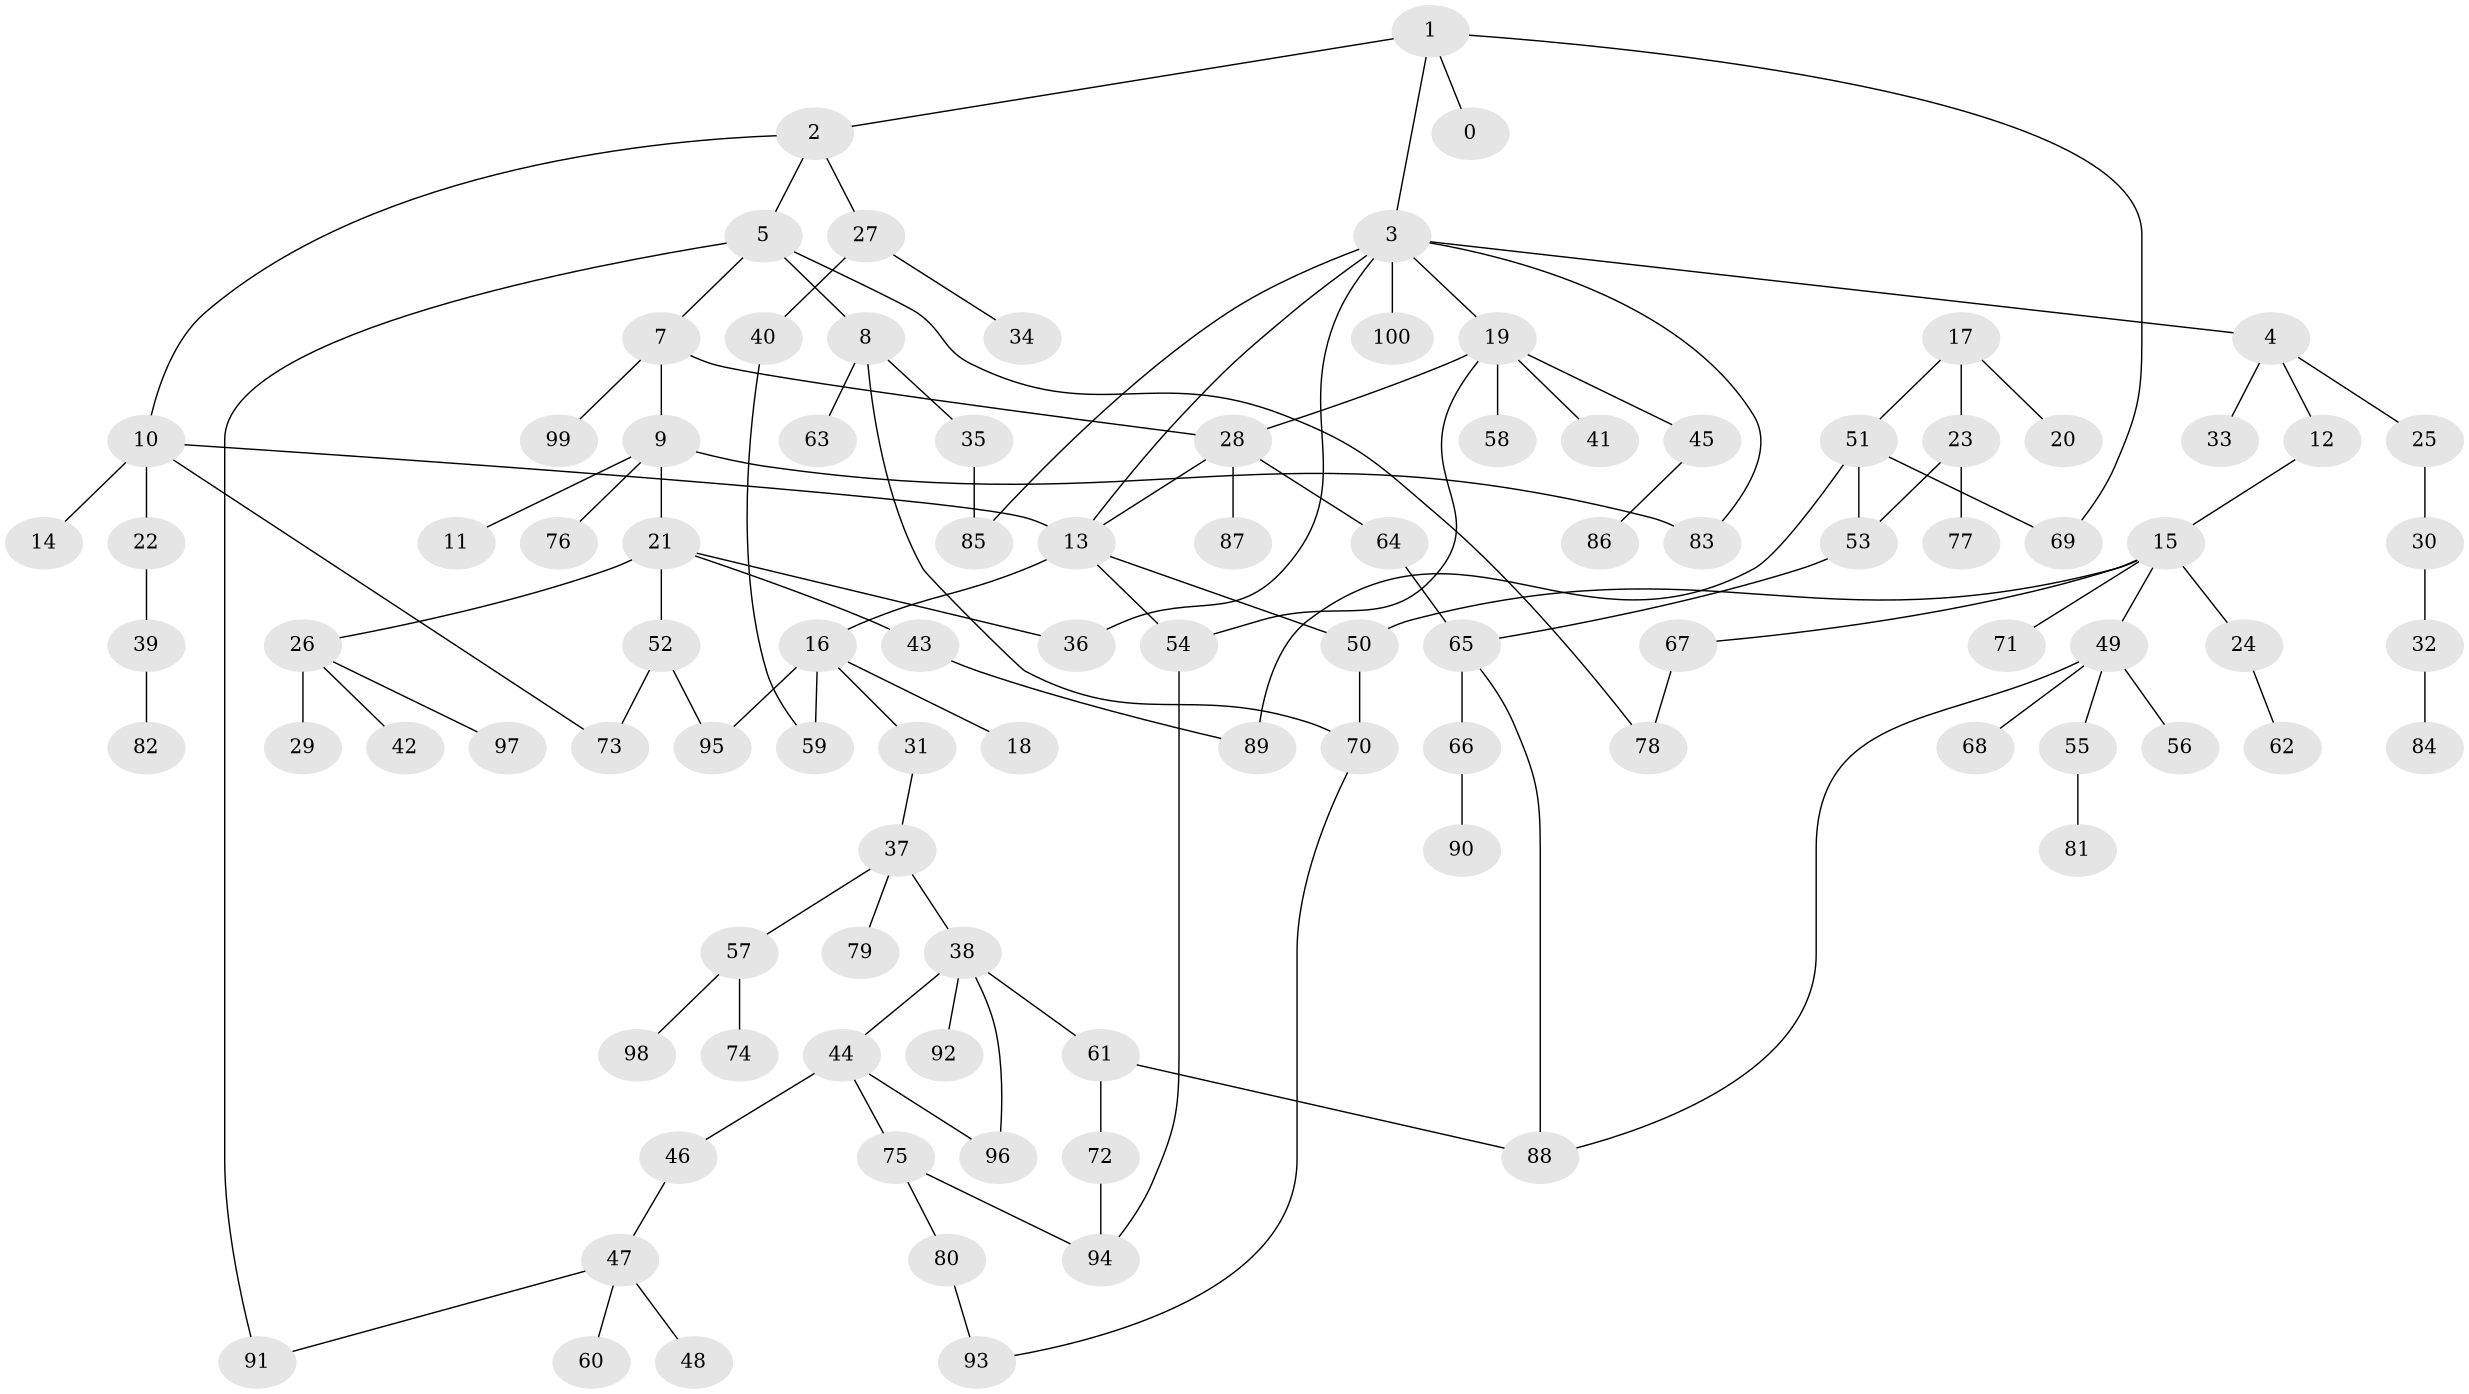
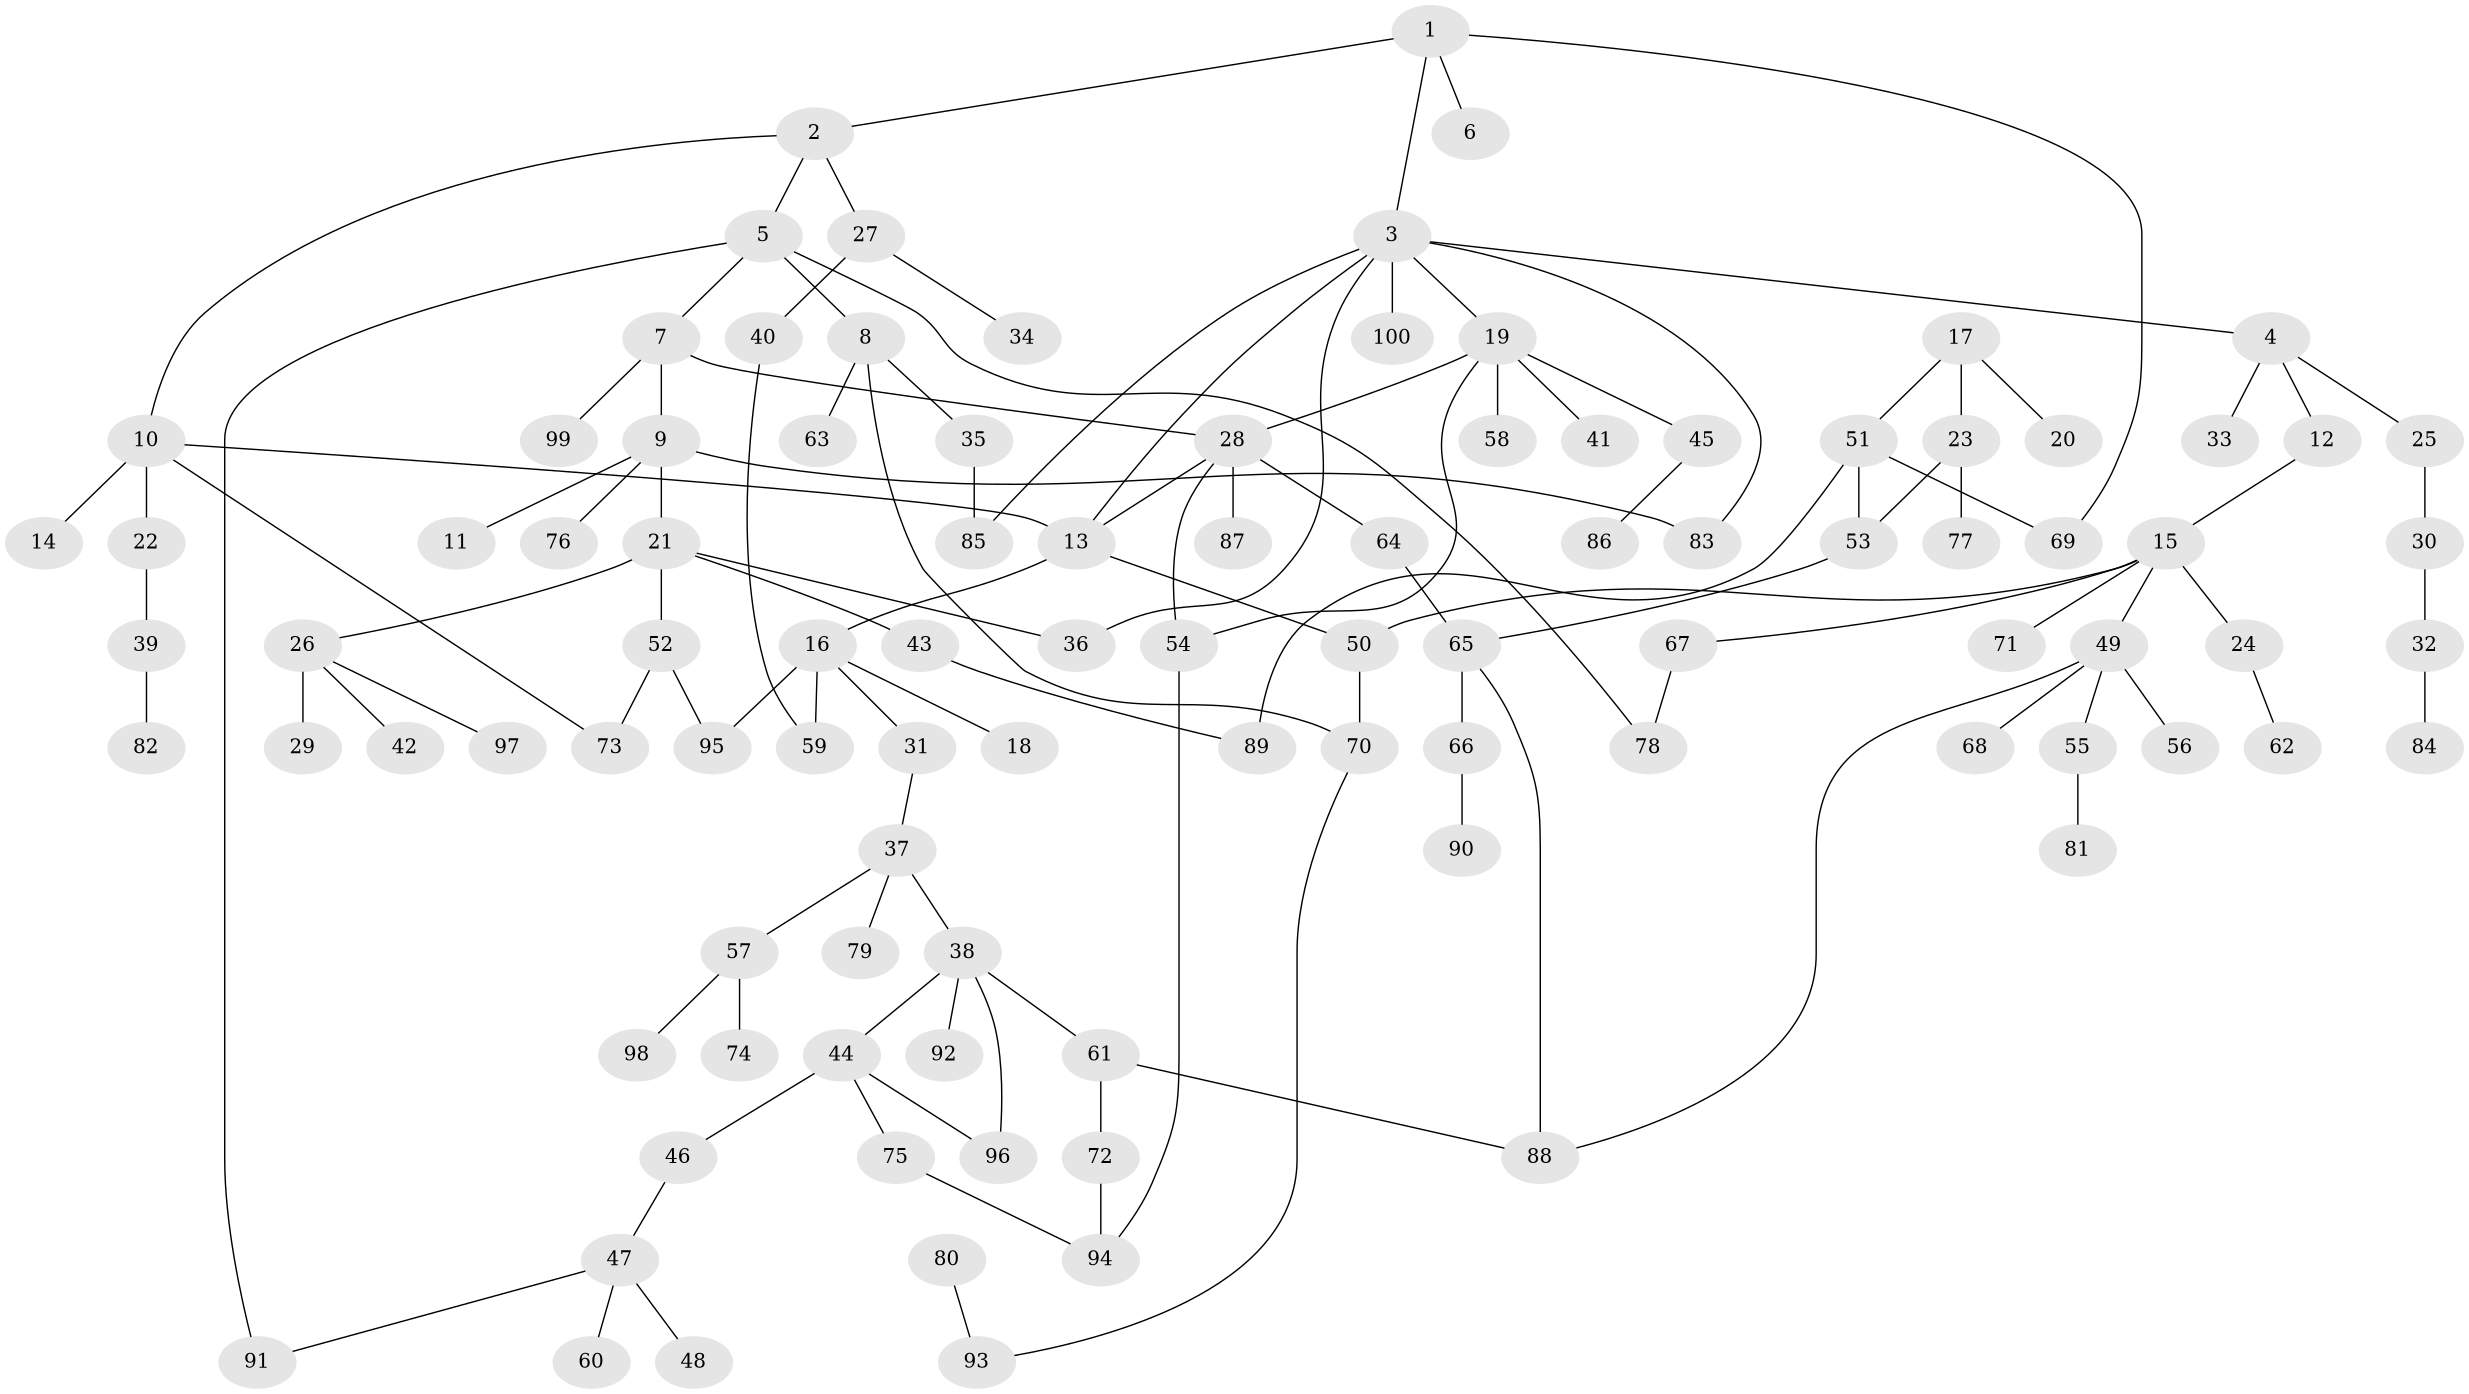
node "0": label "0" -> "6"
edge "13" -- "54": now "28" -- "54"
edge "75" -- "80": removed
